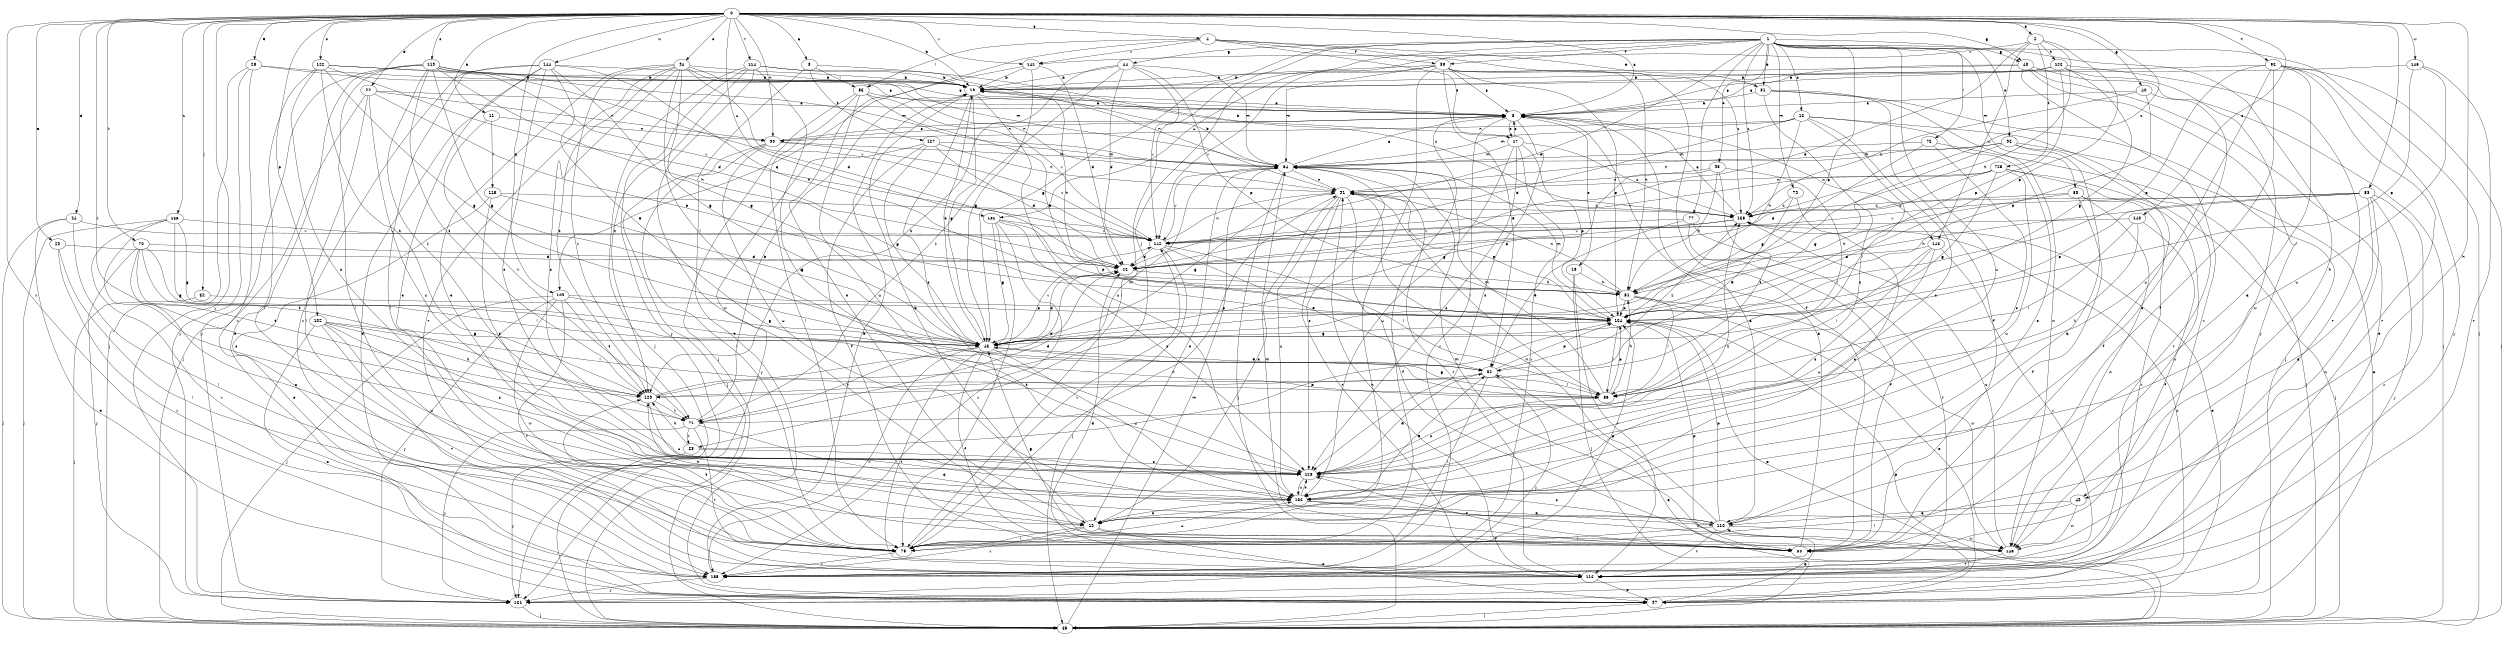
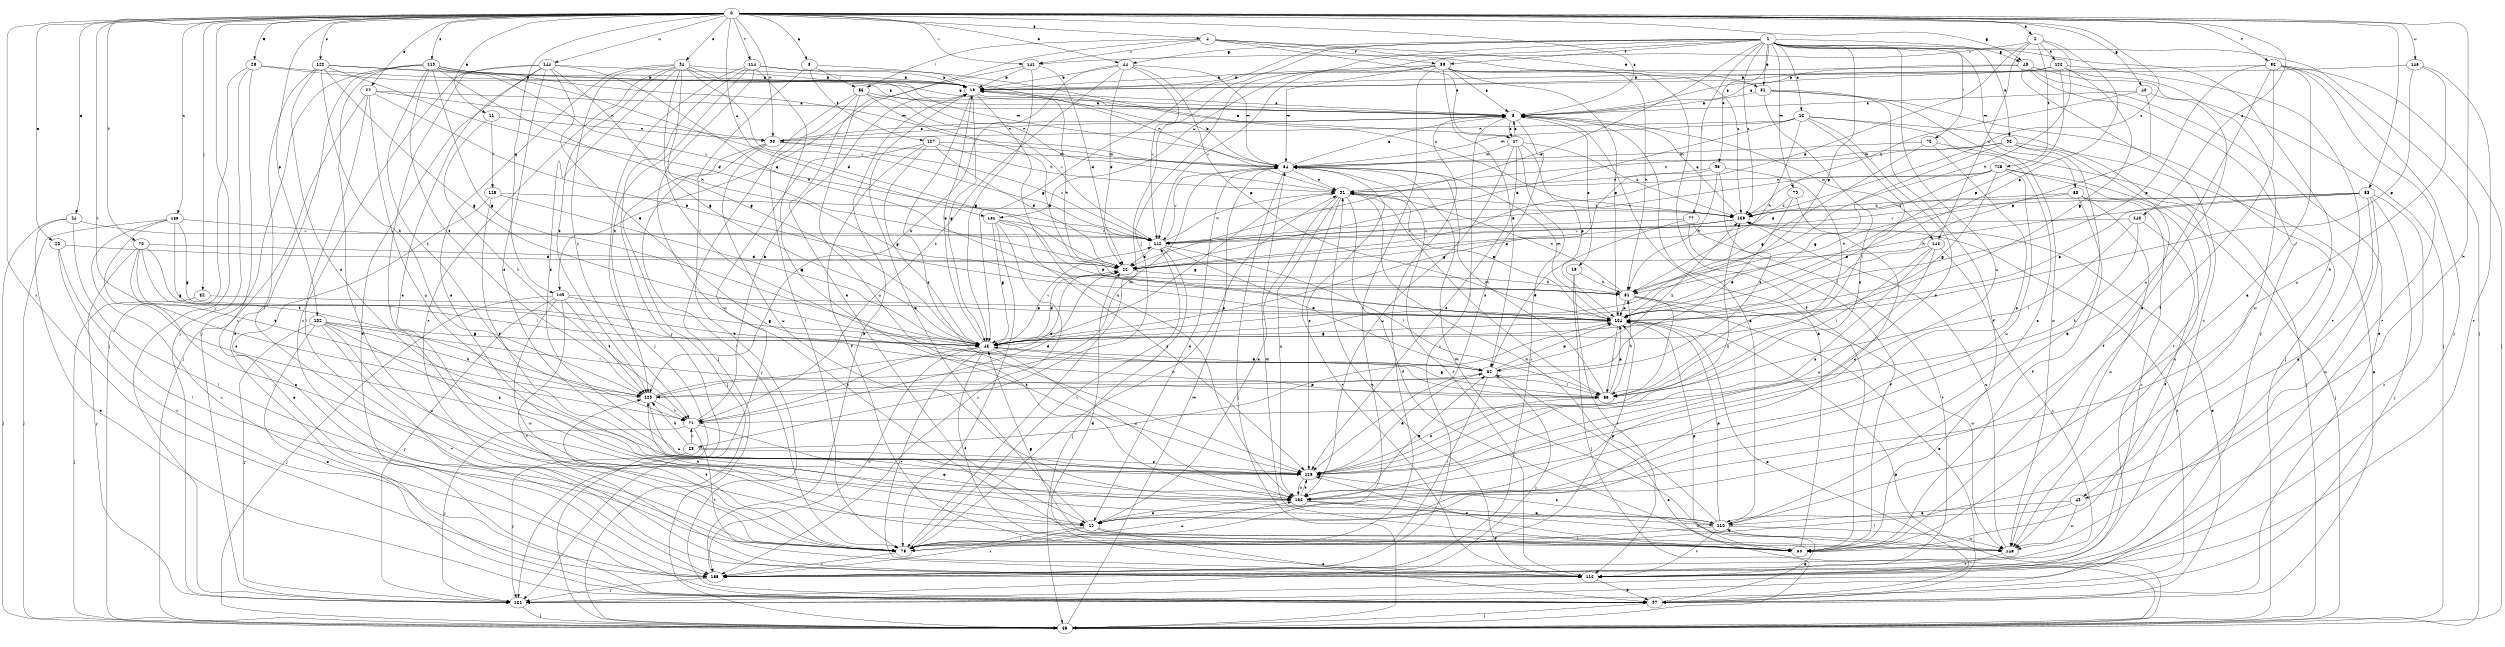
edge "0" -> "13": now "0" -> "44"
edge "71" -> "63": reversed
edge "102" -> "161": added, label "y"
